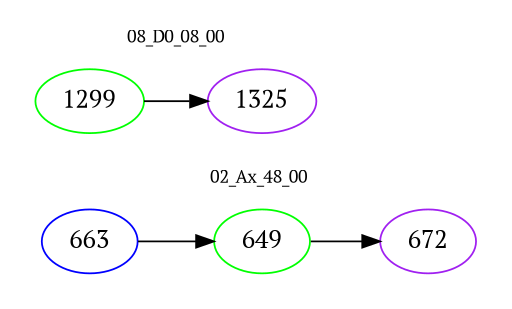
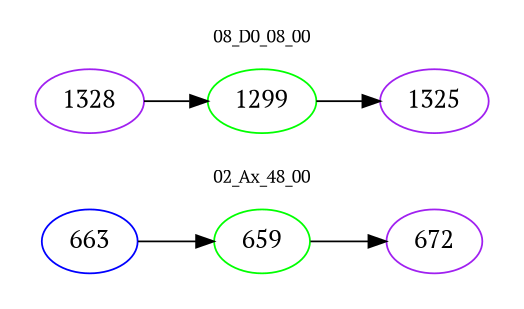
node "1328": added
node "649": label "649" -> "659"
